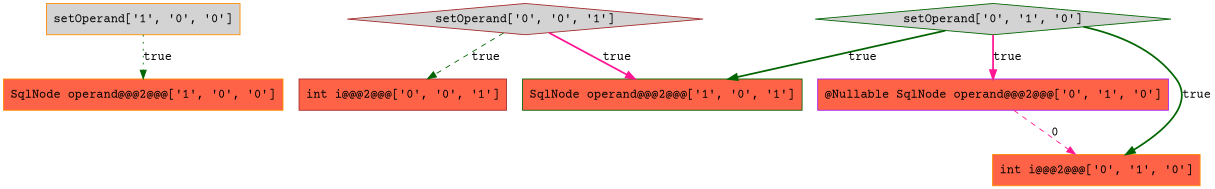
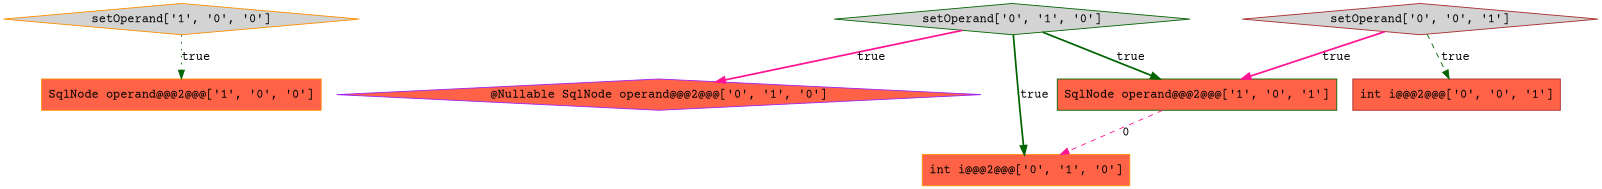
node "setOperand['1', '0', '0']": shape box -> diamond
node "@Nullable SqlNode operand@@@2@@@['0', '1', '0']": shape box -> diamond
edge "@Nullable SqlNode operand@@@2@@@['0', '1', '0']" -> "int i@@@2@@@['0', '1', '0']": now "SqlNode operand@@@2@@@['1', '0', '1']" -> "int i@@@2@@@['0', '1', '0']"
